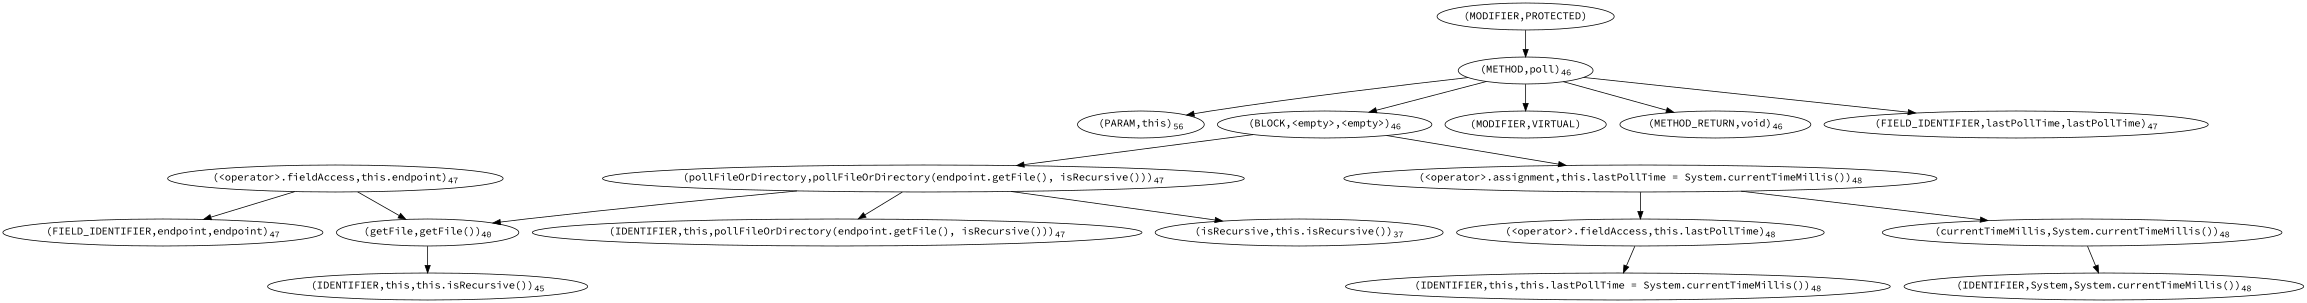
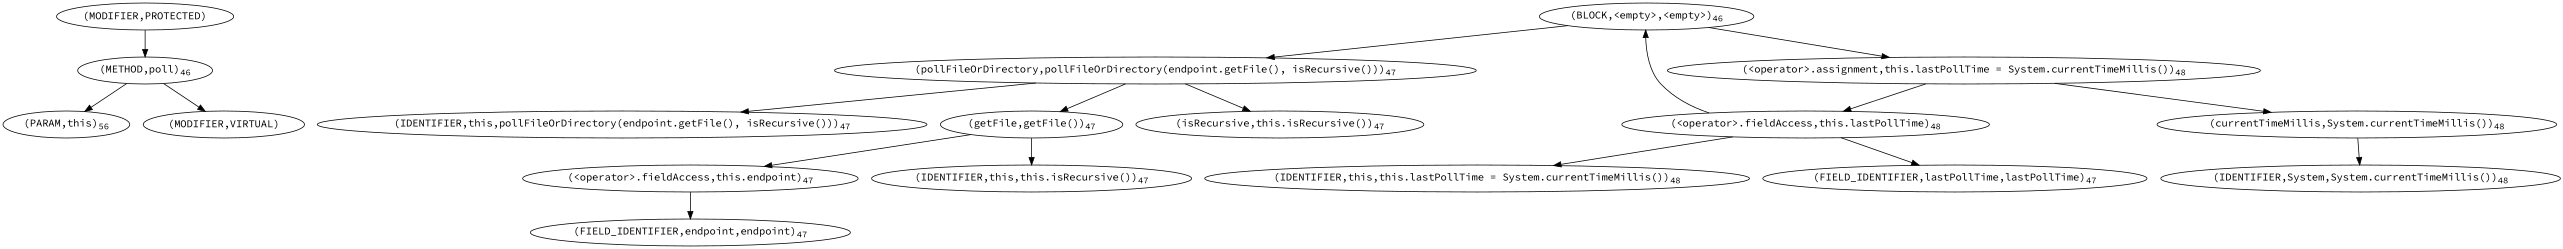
edge "(METHOD,poll)" -> "(FIELD_IDENTIFIER,lastPollTime,lastPollTime)": now "(<operator>.fieldAccess,this.lastPollTime)" -> "(FIELD_IDENTIFIER,lastPollTime,lastPollTime)"
edge "(METHOD,poll)" -> "(BLOCK,<empty>,<empty>)": now "(<operator>.fieldAccess,this.lastPollTime)" -> "(BLOCK,<empty>,<empty>)"
node "(METHOD_RETURN,void)": removed
edge "(<operator>.fieldAccess,this.endpoint)" -> "(getFile,getFile())": reversed
node "(getFile,getFile())": text "40" -> "47"
node "(isRecursive,this.isRecursive())": text "37" -> "47"
node "(IDENTIFIER,this,this.isRecursive())": text "45" -> "47"
